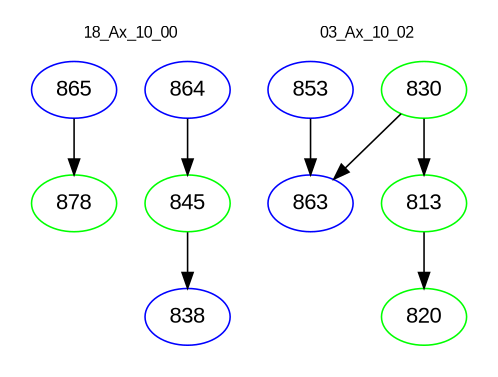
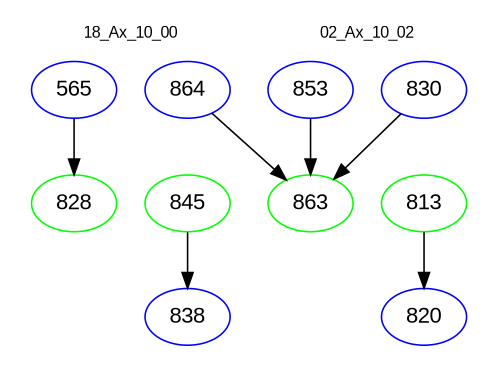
cluster "03_Ax_10_02": label "03_Ax_10_02" -> "02_Ax_10_02"
node "865": label "865" -> "565"
node "830": color green -> blue
edge "864" -> "845": now "864" -> "863"
edge "830" -> "813": removed
node "878": label "878" -> "828"
node "863": color blue -> green
node "820": color green -> blue
